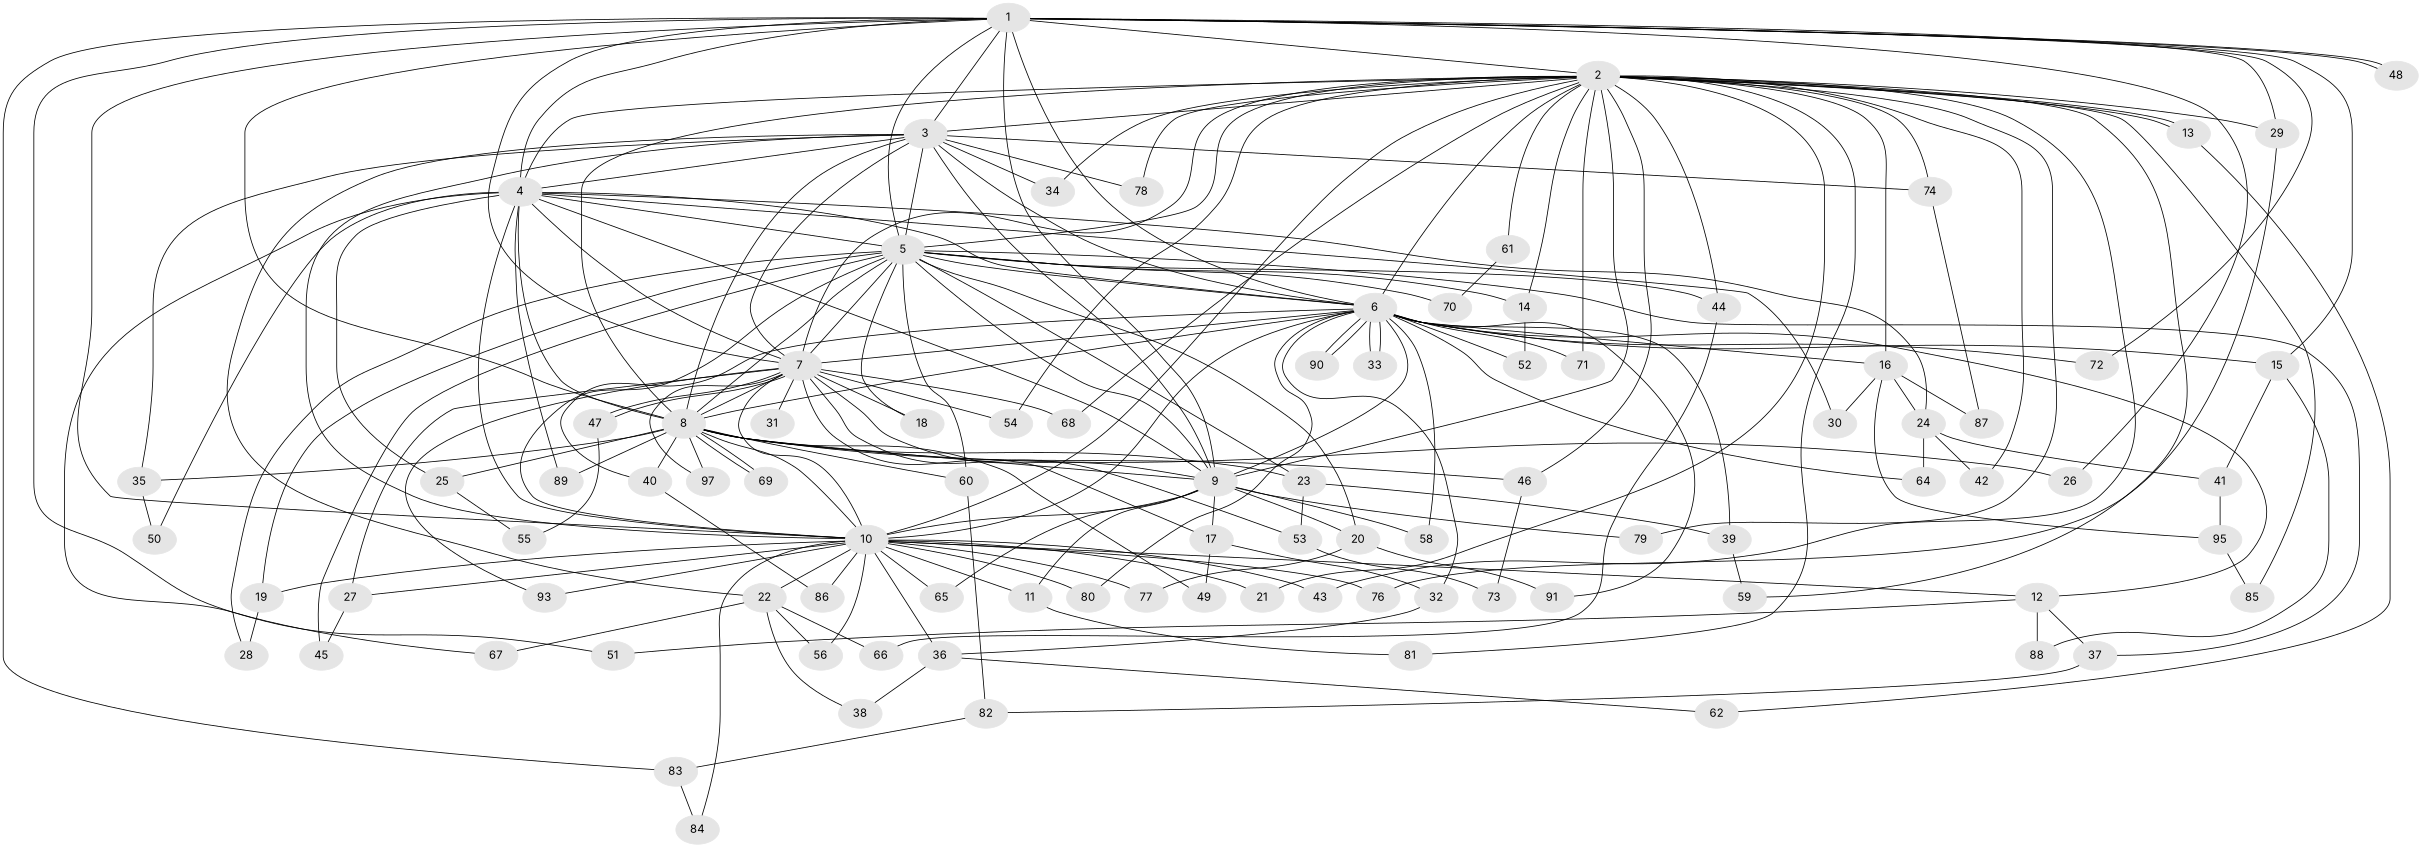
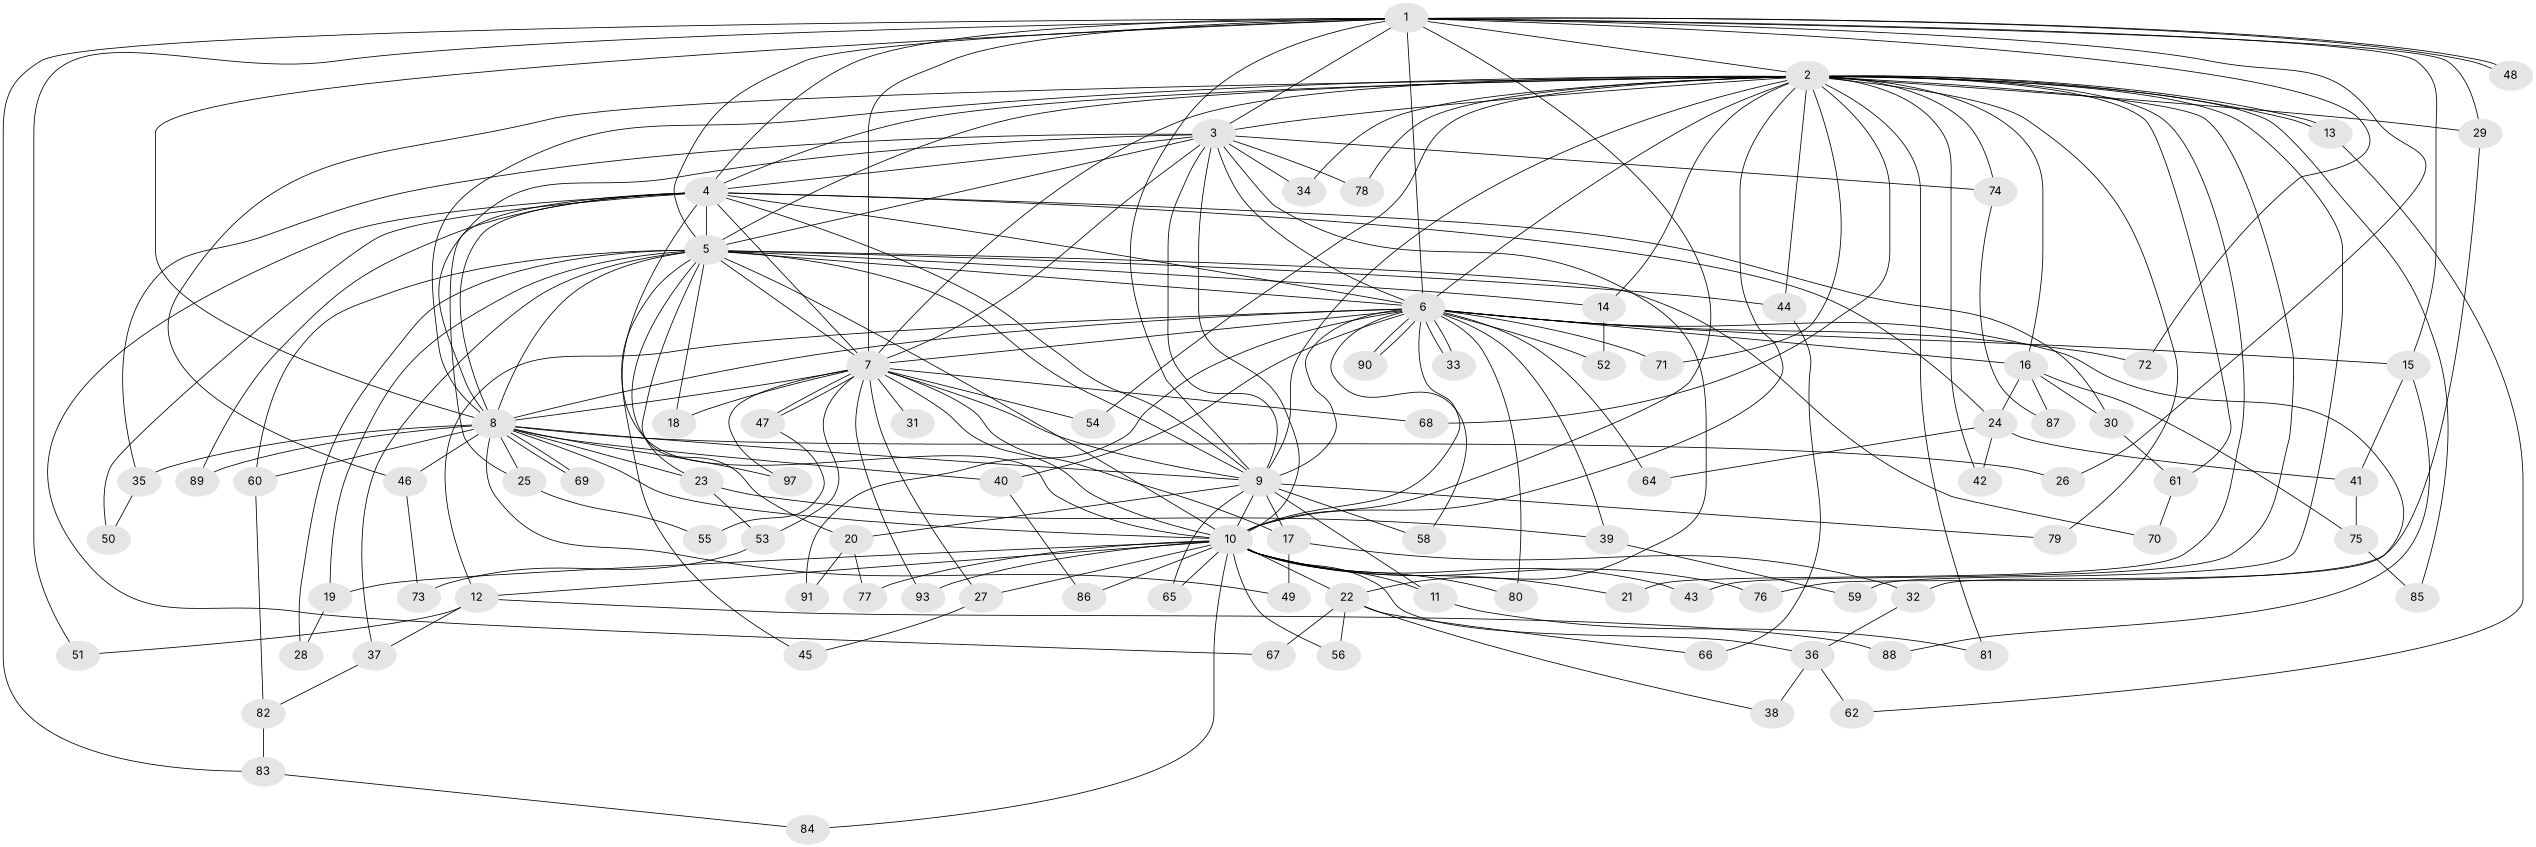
edge "30" -- "61": added
node "95": label "95" -> "75"
